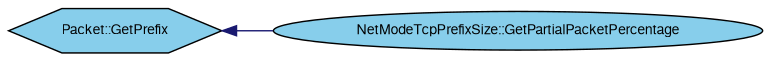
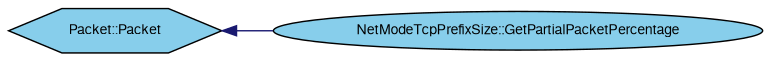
node "Packet::GetPrefix": label "Packet::GetPrefix" -> "Packet::Packet"
